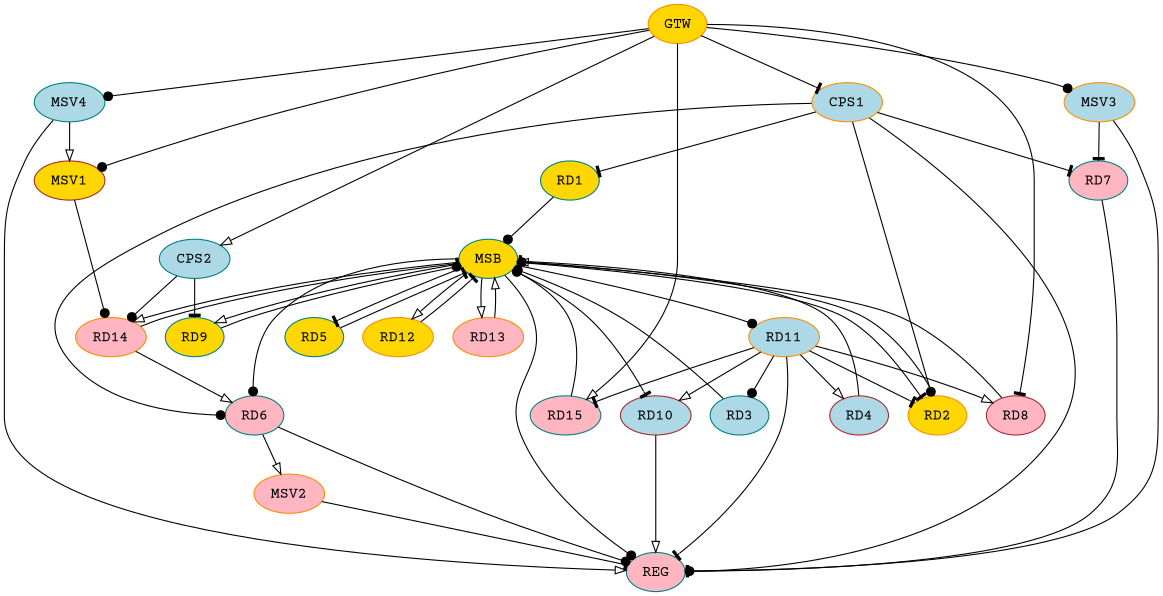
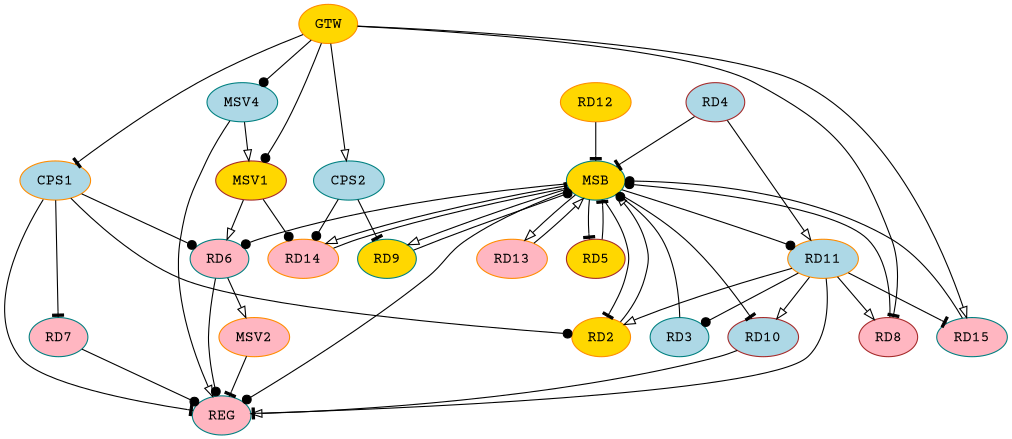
node "MSV3": removed
node "RD1": removed
edge "MSB" -> "RD12": removed
node "RD5": color teal -> brown
edge "RD11" -> "RD4": reversed
edge "RD14" -> "RD6": now "MSV1" -> "RD6"
edge "RD11" -> "RD2": arrowhead tee -> onormal
